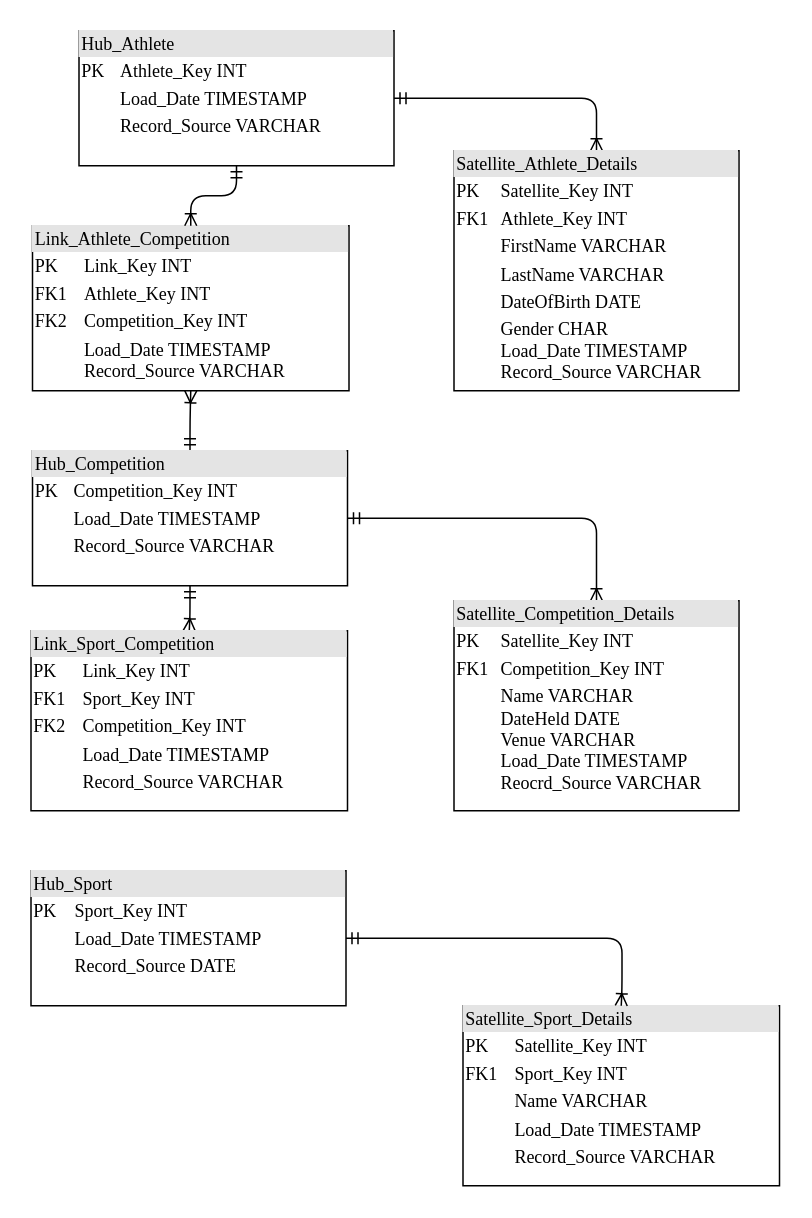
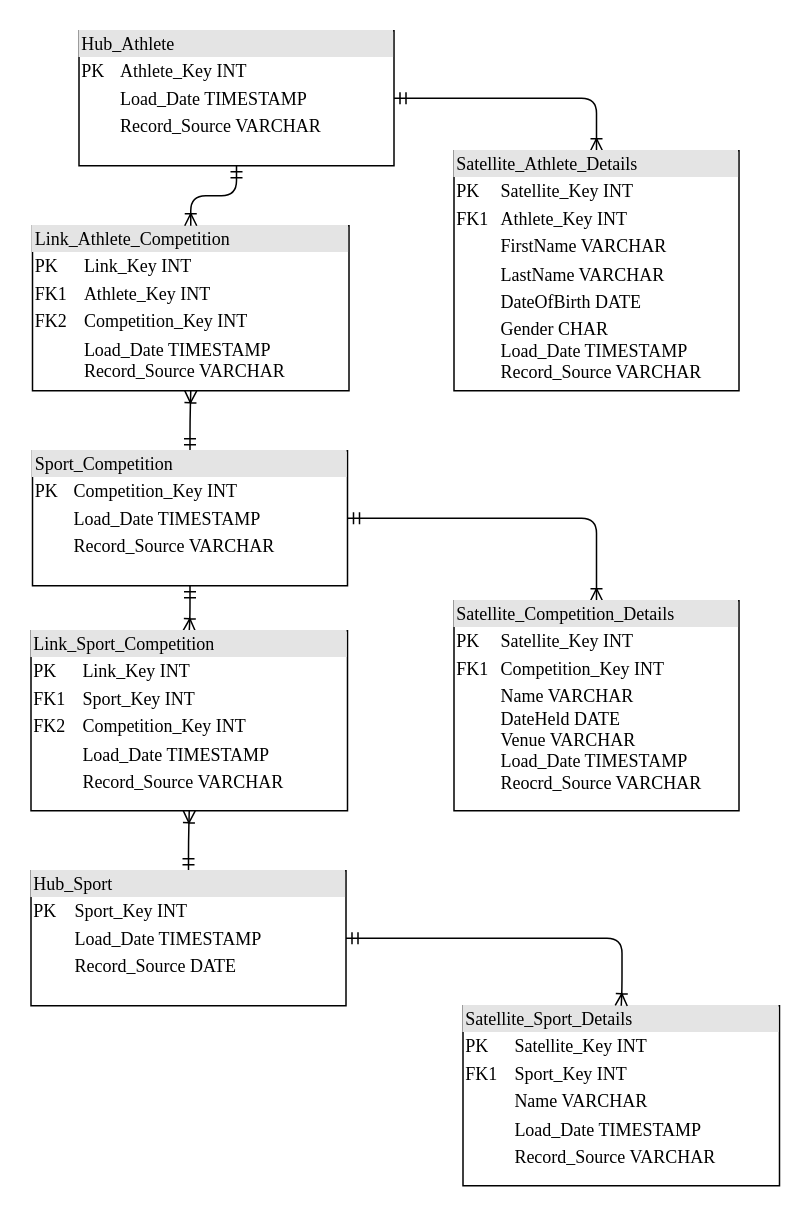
node "Hub_Competition PK Competition_Key INT Load_Date TIMESTAMP Record_Source VARCHAR": label "Hub_Competition PK Competition_Key INT Load_Date TIMESTAMP Record_Source VARCHAR" -> "Sport_Competition PK Competition_Key INT Load_Date TIMESTAMP Record_Source VARCHAR"
edge "Link_Sport_Competition PK Link_Key INT FK1 Sport_Key INT FK2 Competition_Key INT Load_Date TIMESTAMP Record_Source VARCHAR" -- "Hub_Sport PK Sport_Key INT Load_Date TIMESTAMP Record_Source DATE": added
